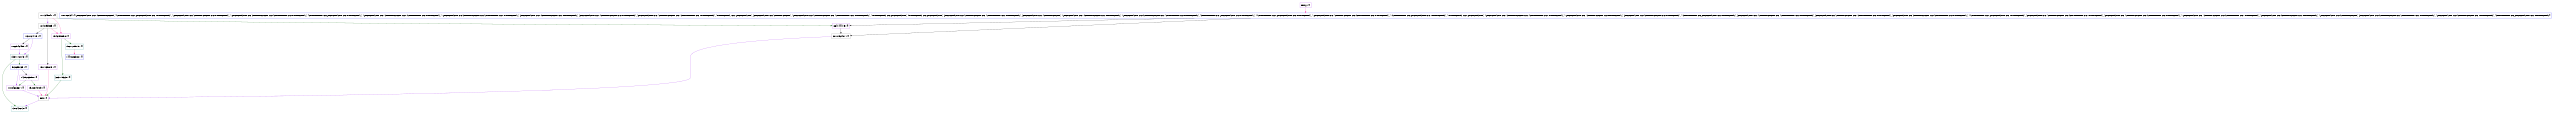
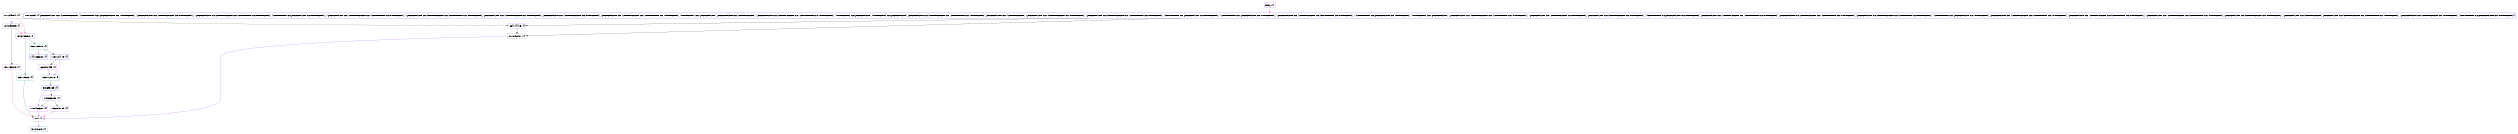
edge "1273193585 - []" -> "1130124719 - []": now "1567129975 - []" -> "1130124719 - []"
edge "1337172073 - []" -> "131242673 - []": removed
